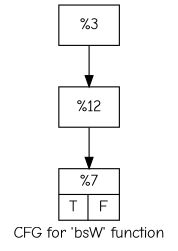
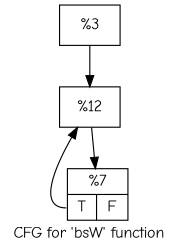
edge "%7" -> "%12": added
